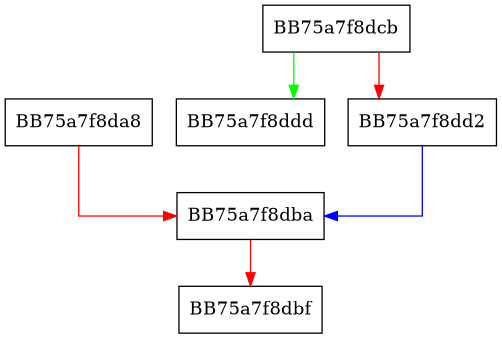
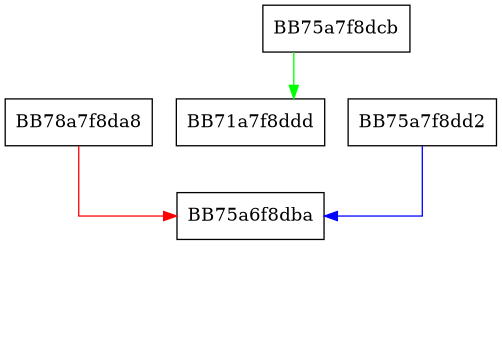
edge "BB75a7f8dcb" -> "BB75a7f8dd2": removed
node "BB75a7f8da8": label "BB75a7f8da8" -> "BB78a7f8da8"
node "BB75a7f8ddd": label "BB75a7f8ddd" -> "BB71a7f8ddd"
node "BB75a7f8dba": label "BB75a7f8dba" -> "BB75a6f8dba"
node "BB75a7f8dbf": removed
